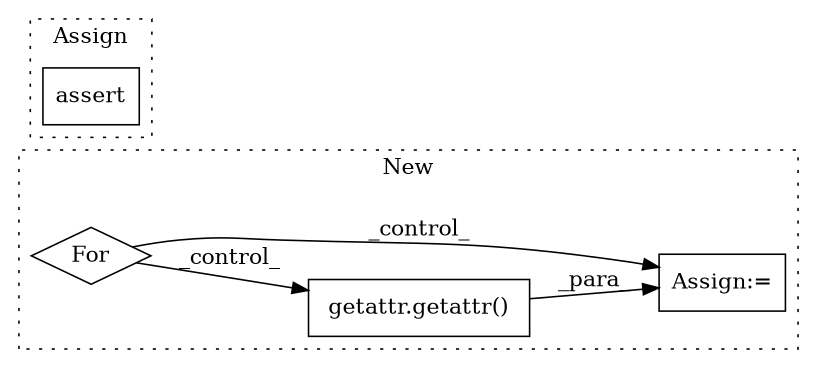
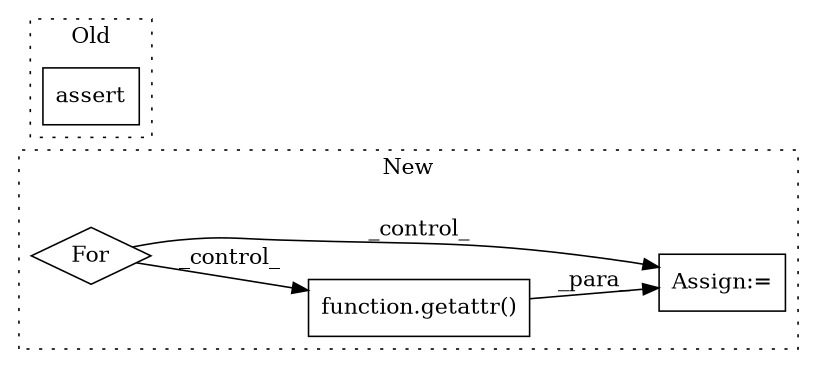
cluster "Assign": label "Assign" -> "Old"
node "getattr.getattr()": label "getattr.getattr()" -> "function.getattr()"
